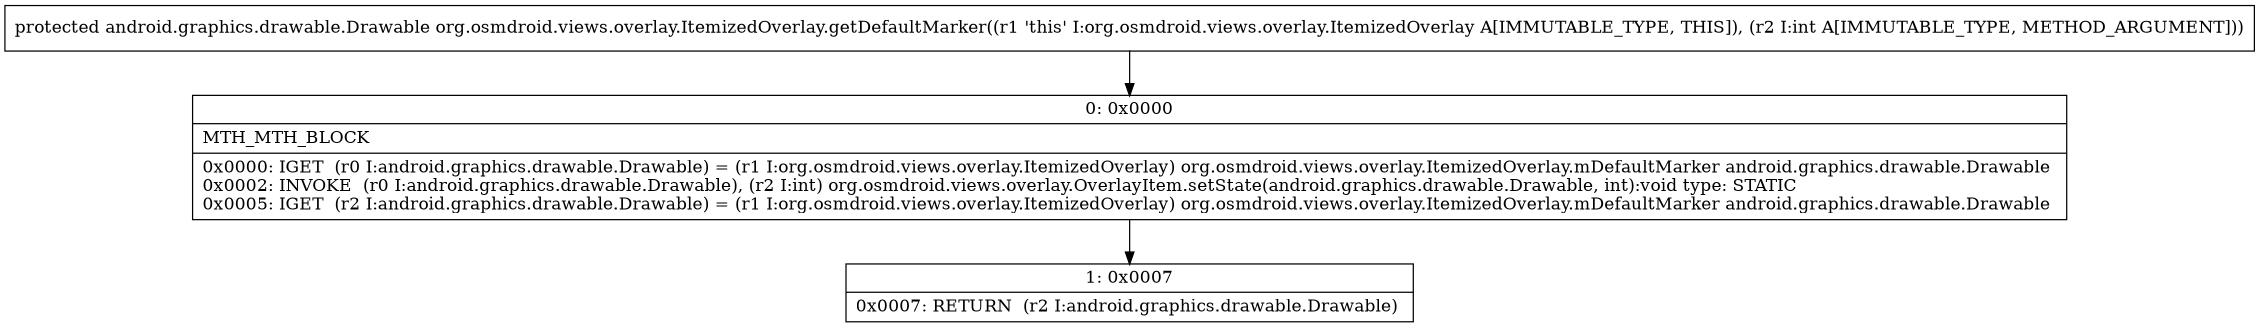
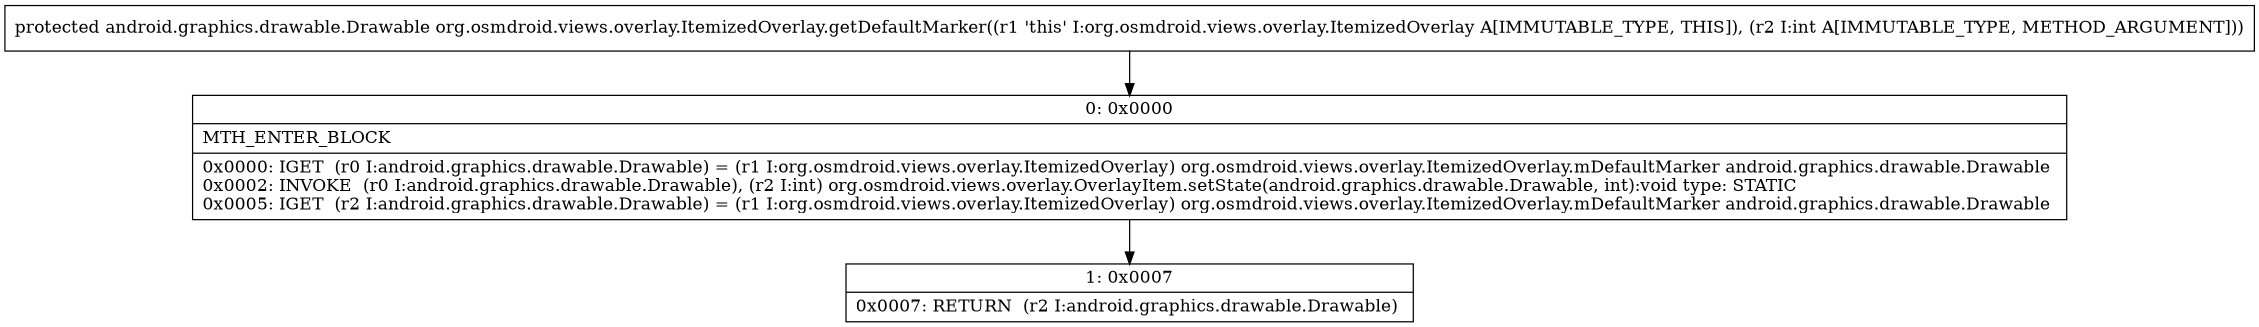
node "0: 0x0000": text "MTH_MTH_BLOCK" -> "MTH_ENTER_BLOCK"
